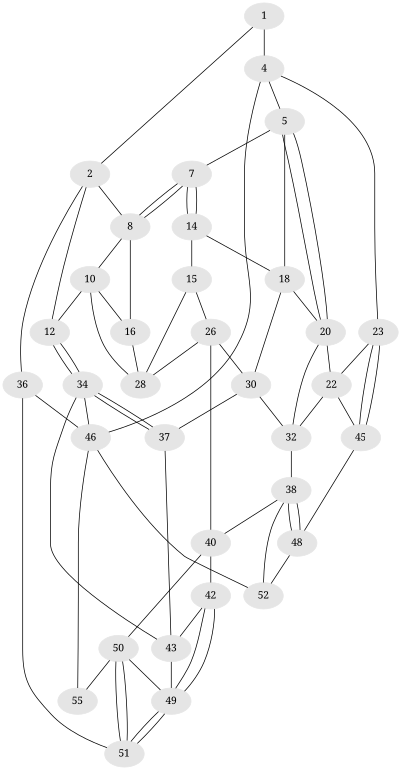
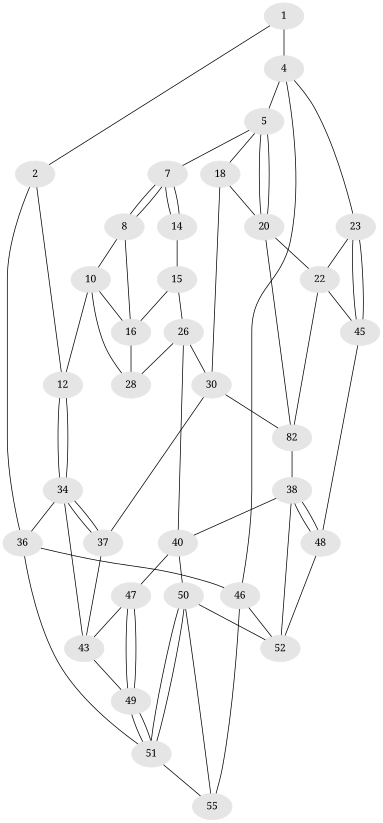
edge "2" -- "8": removed
edge "14" -- "18": removed
edge "15" -- "28": now "15" -- "16"
edge "34" -- "46": now "34" -- "36"
node "32": label "32" -> "82"
node "42": label "42" -> "47"
edge "50" -- "49": now "50" -- "52"
edge "51" -- "55": added
